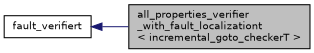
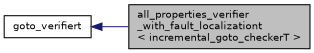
node "fault_verifiert": label "fault_verifiert" -> "goto_verifiert"
